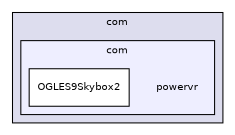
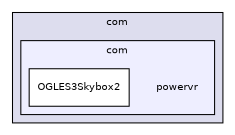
node "OGLES9Skybox2": label "OGLES9Skybox2" -> "OGLES3Skybox2"
